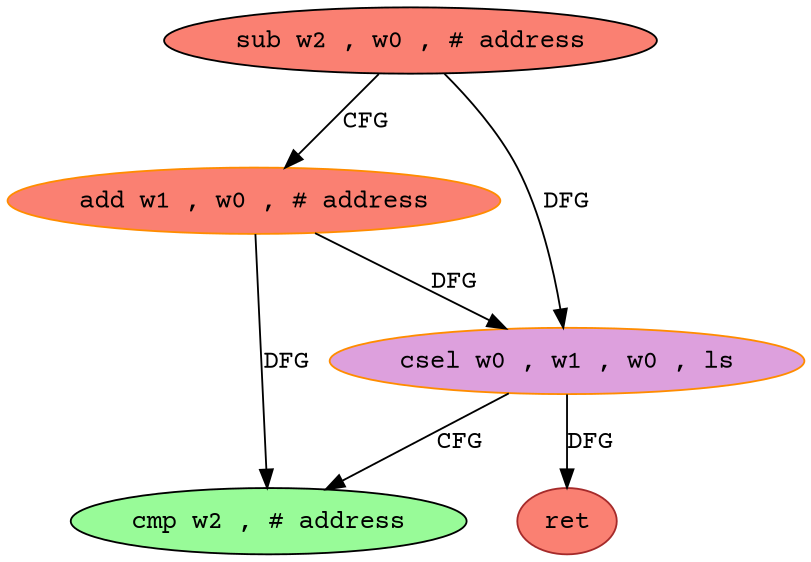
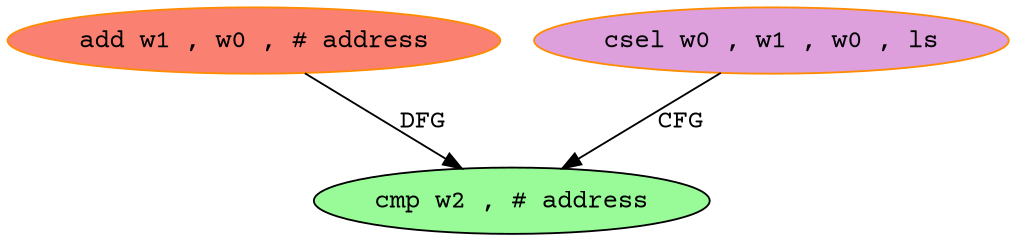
node "sub w2 , w0 , # address": removed
edge "add w1 , w0 , # address" -> "csel w0 , w1 , w0 , ls": removed, label "DFG"
node "ret": removed
